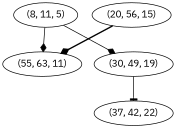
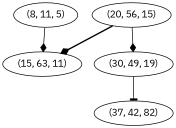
edge "(8, 11, 5)" -> "(30, 49, 19)": now "(20, 56, 15)" -> "(30, 49, 19)"
node "(55, 63, 11)": label "(55, 63, 11)" -> "(15, 63, 11)"
node "(37, 42, 22)": label "(37, 42, 22)" -> "(37, 42, 82)"
